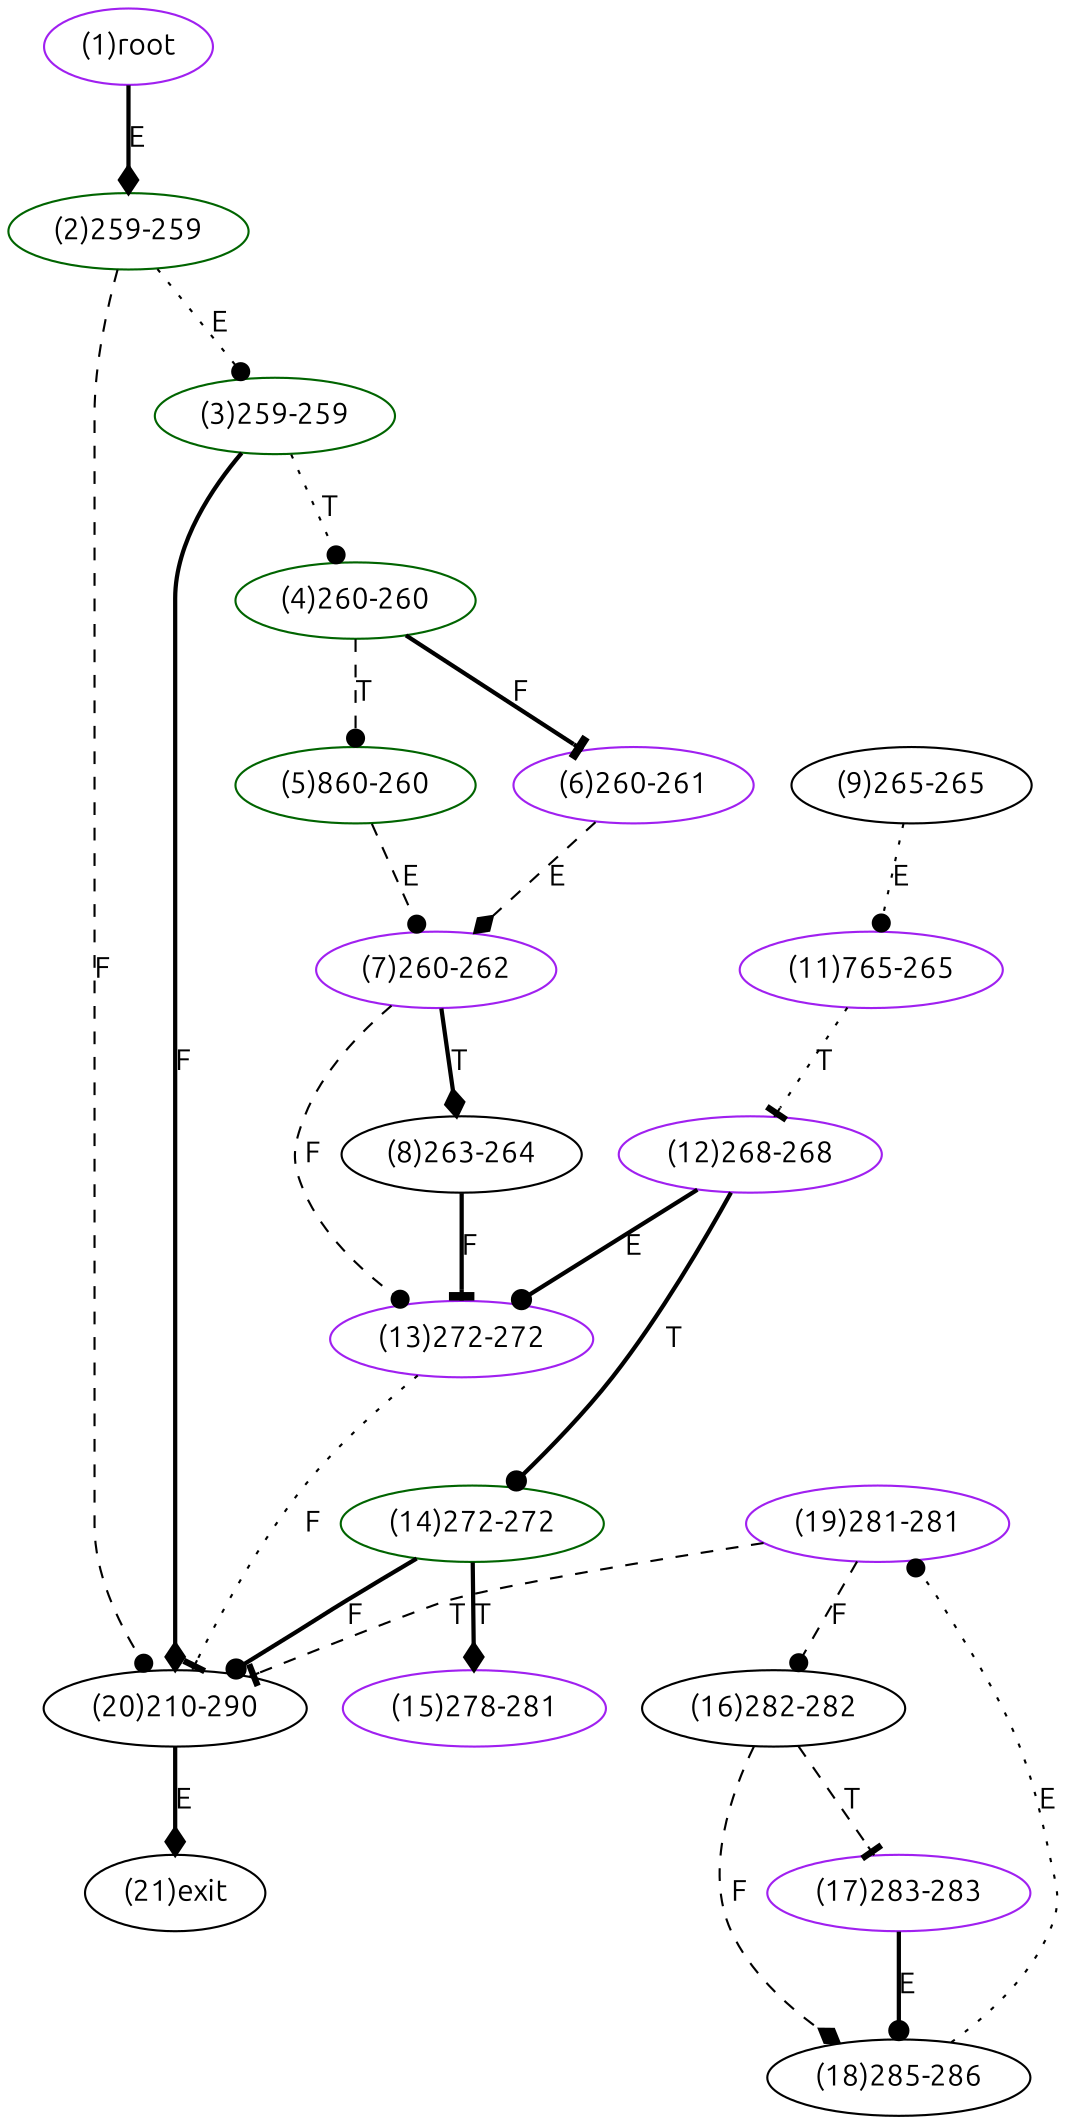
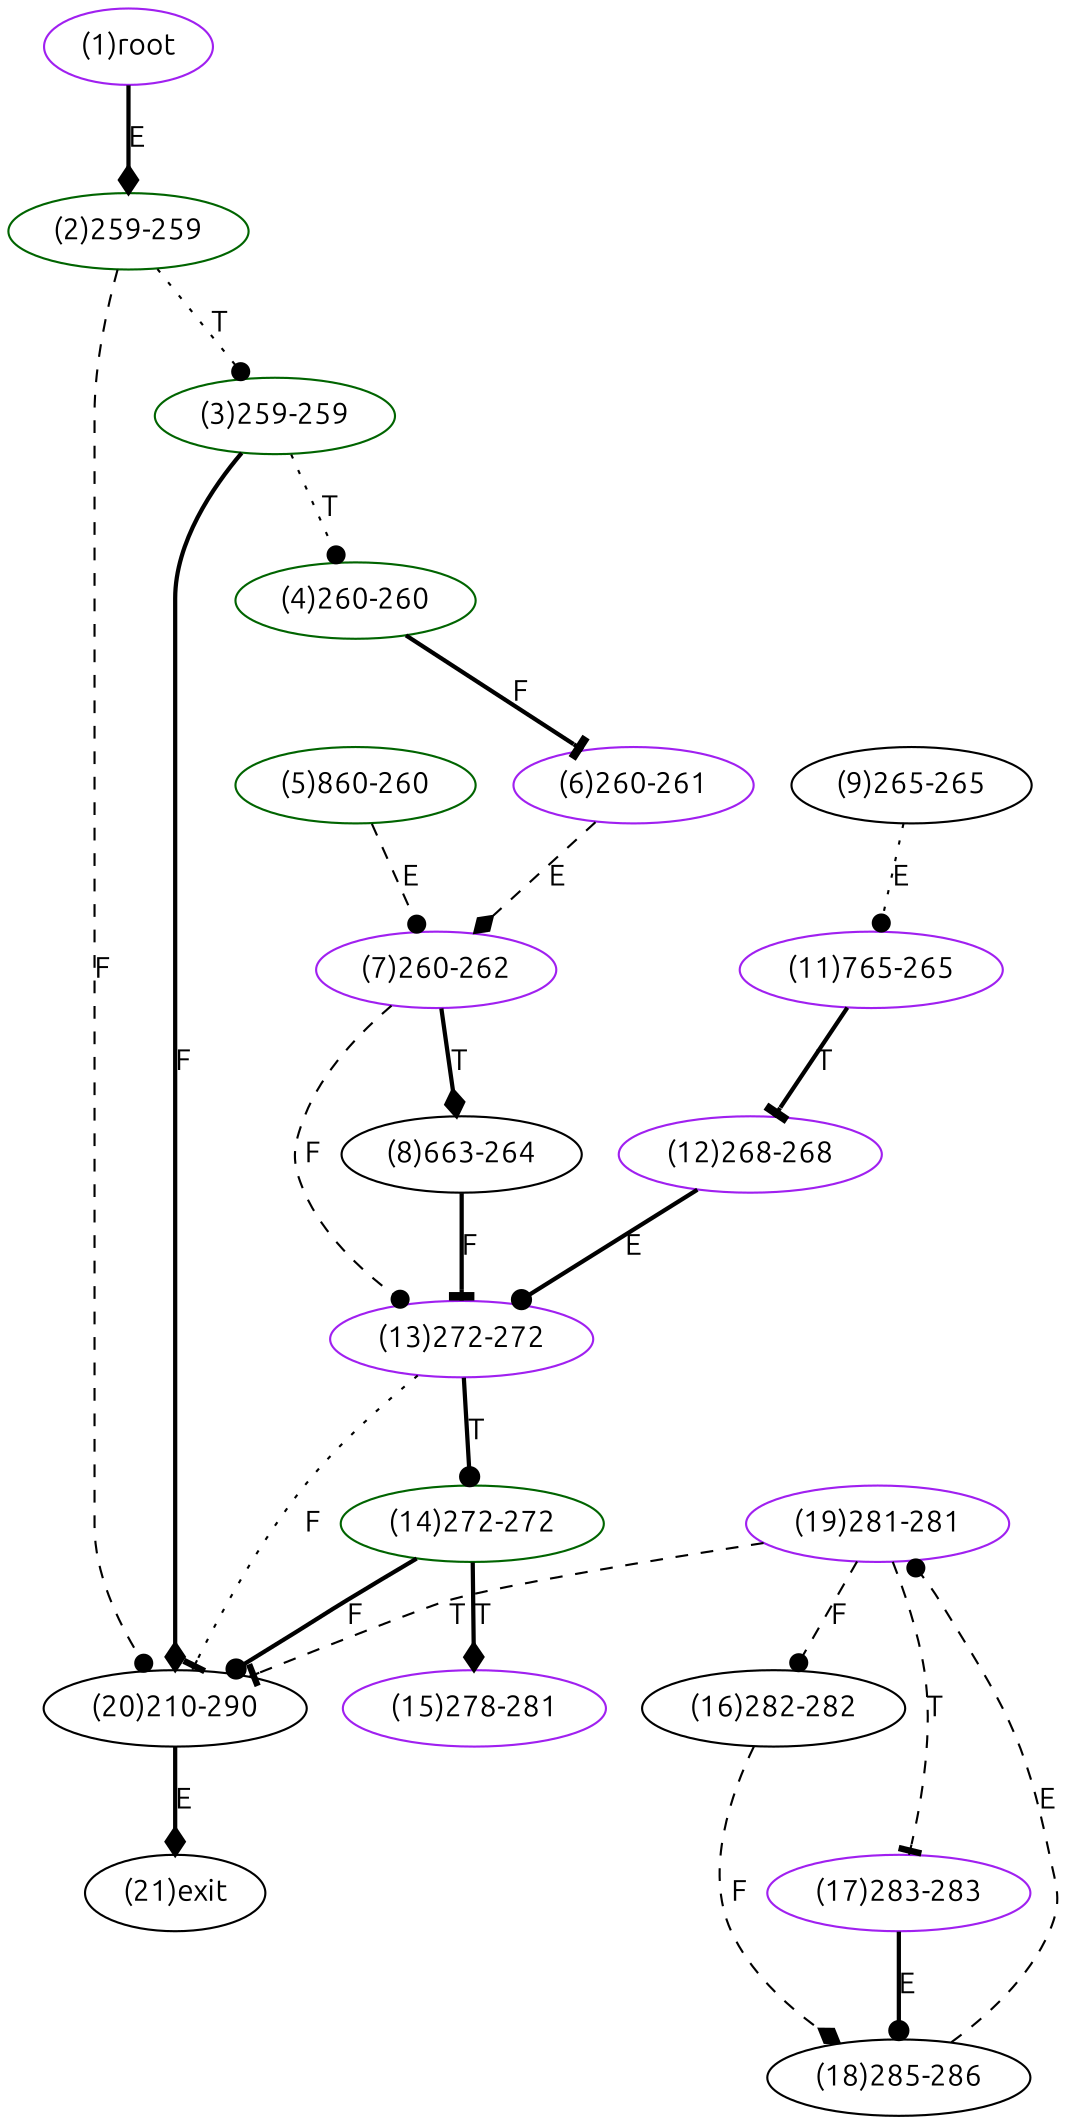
edge "(2)259-259" -> "(3)259-259": label "E" -> "T"
edge "(4)260-260" -> "(5)860-260": removed, label "T"
edge "(11)765-265" -> "(12)268-268": style dotted -> bold
node "(8)263-264": label "(8)263-264" -> "(8)663-264"
edge "(12)268-268" -> "(14)272-272": now "(13)272-272" -> "(14)272-272"
edge "(16)282-282" -> "(17)283-283": now "(19)281-281" -> "(17)283-283"
edge "(18)285-286" -> "(19)281-281": style dotted -> dashed
